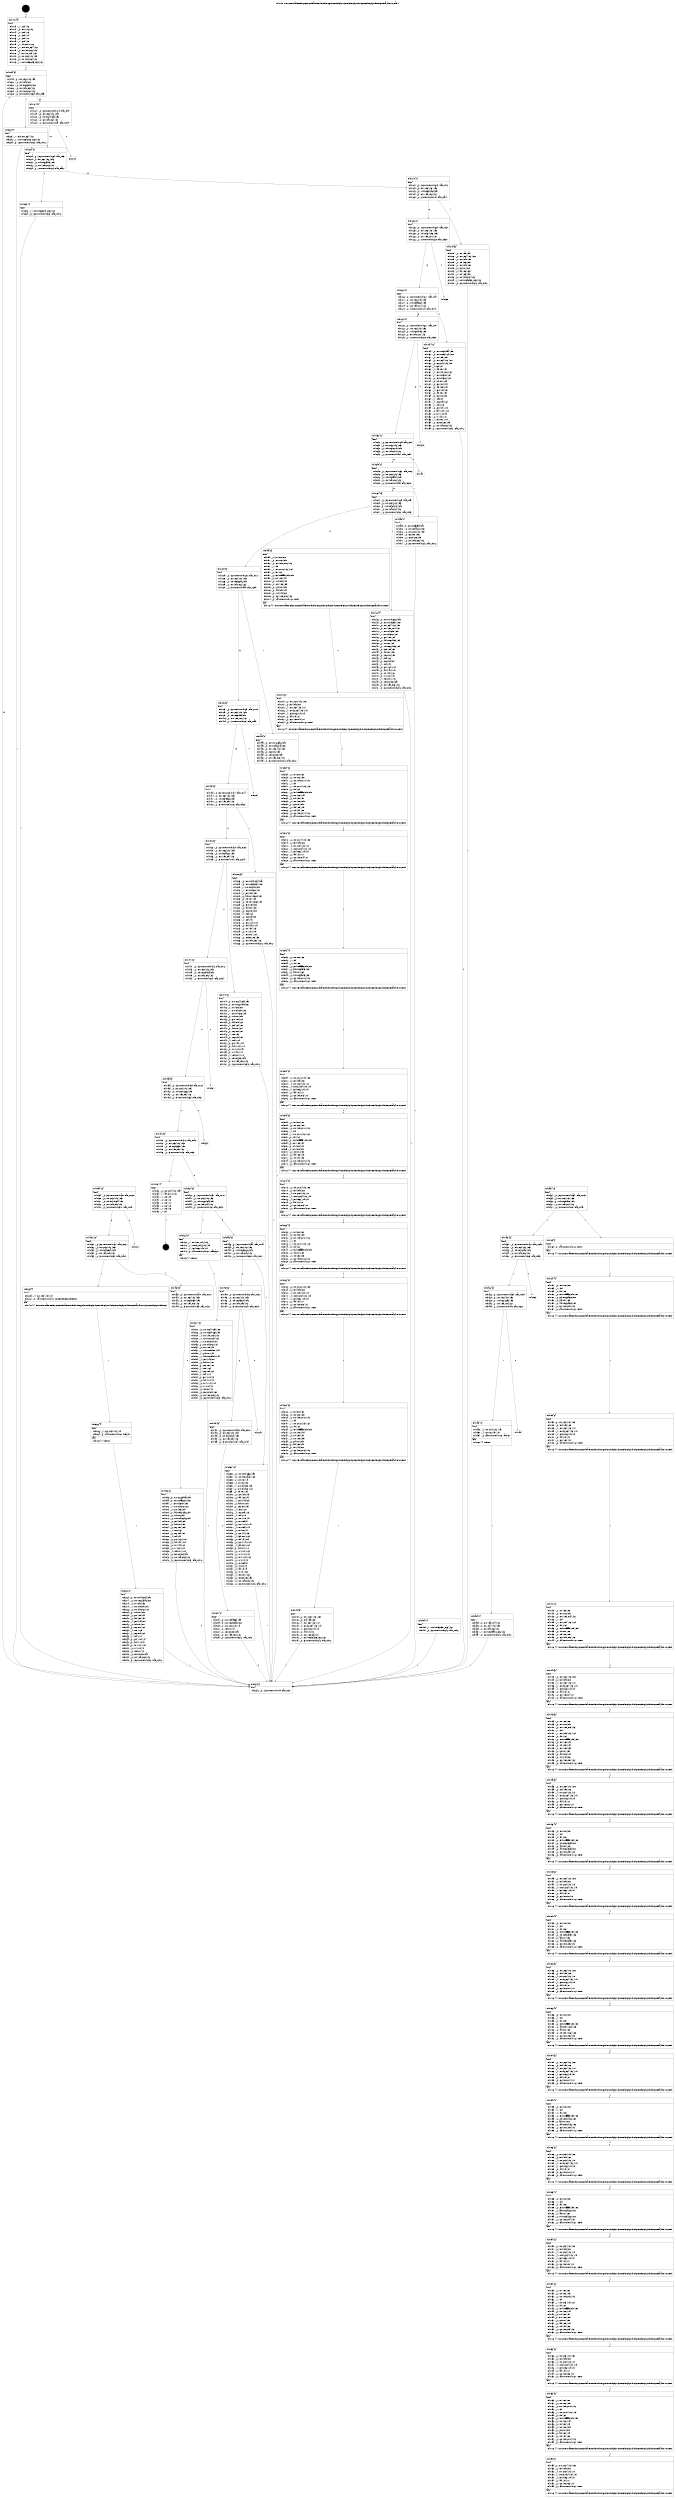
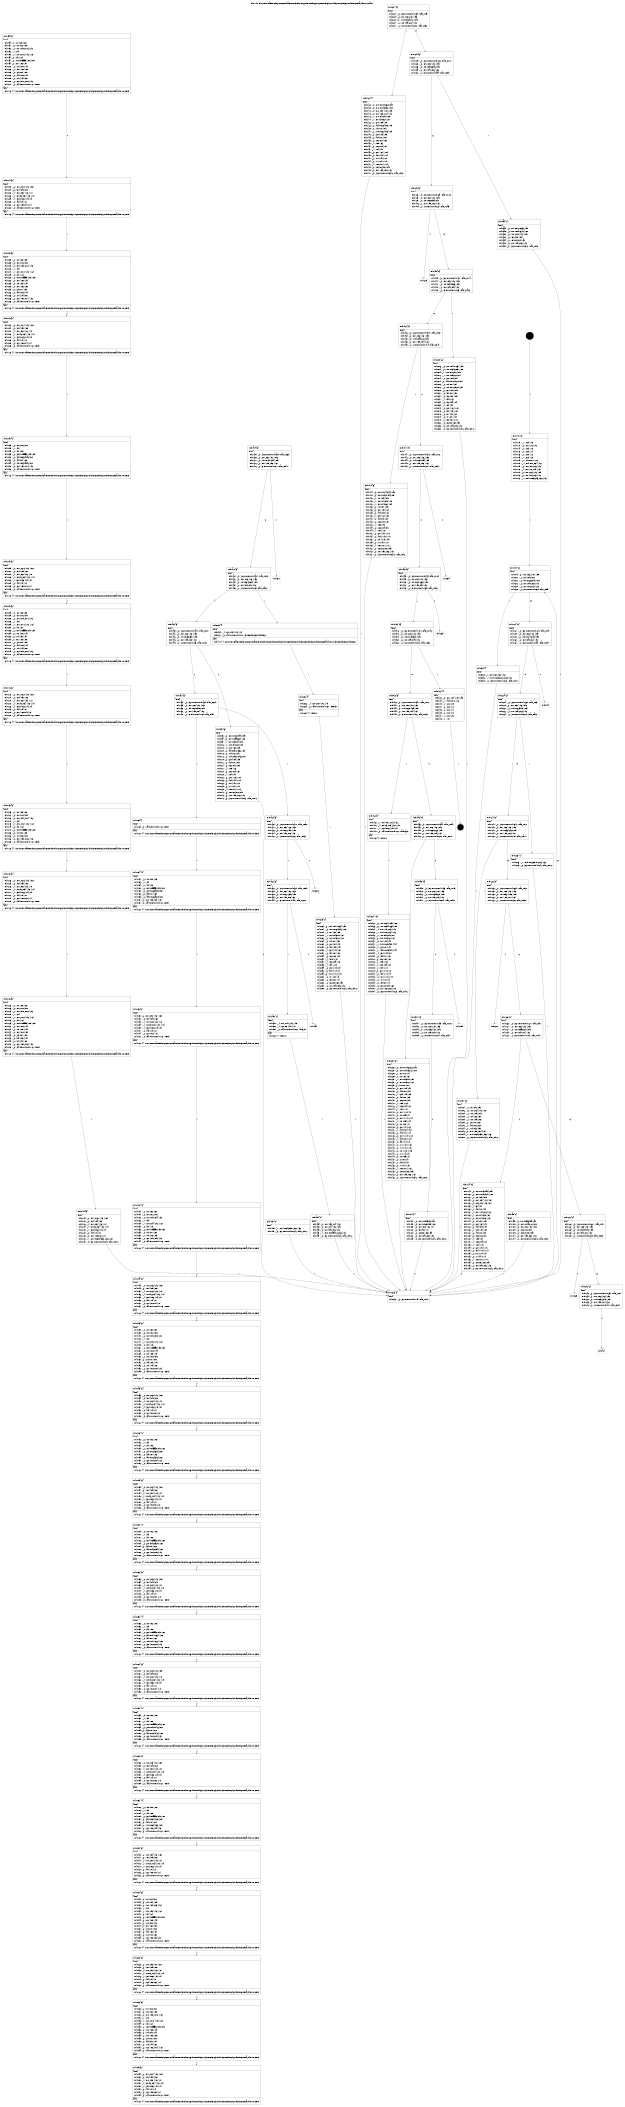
node "0x4018ae [22]": removed
edge "0x401a3b [25]" -> "0x401a54 [25]": added, label "2"
